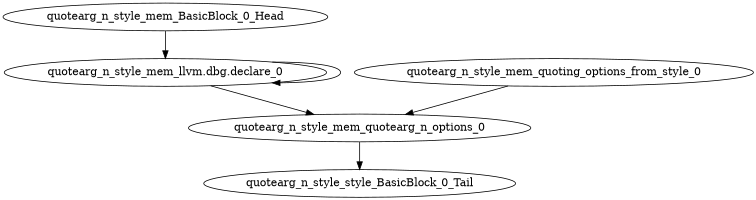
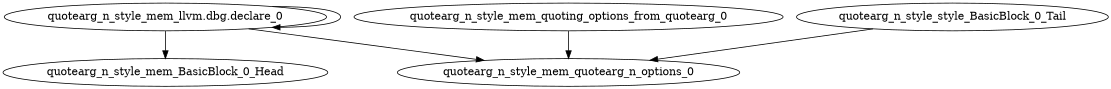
edge "quotearg_n_style_mem_BasicBlock_0_Head" -> "quotearg_n_style_mem_llvm.dbg.declare_0": reversed
node "quotearg_n_style_mem_quoting_options_from_style_0": label "quotearg_n_style_mem_quoting_options_from_style_0" -> "quotearg_n_style_mem_quoting_options_from_quotearg_0"
edge "quotearg_n_style_mem_quotearg_n_options_0" -> "quotearg_n_style_style_BasicBlock_0_Tail": reversed
